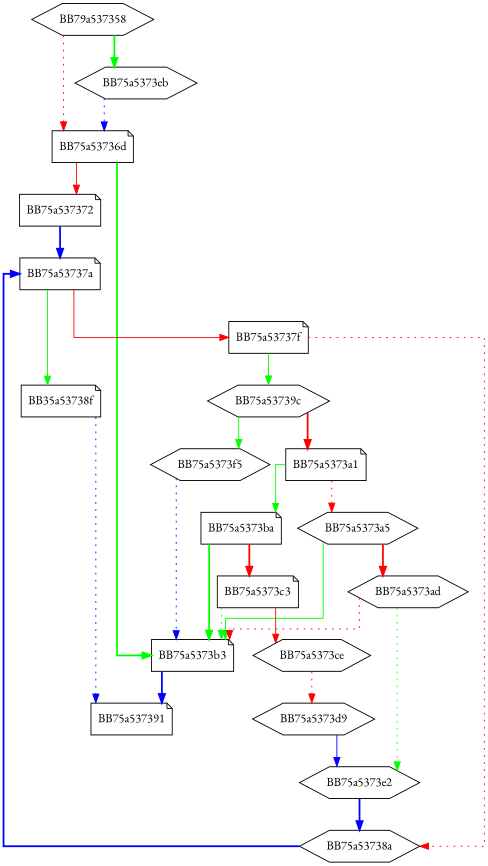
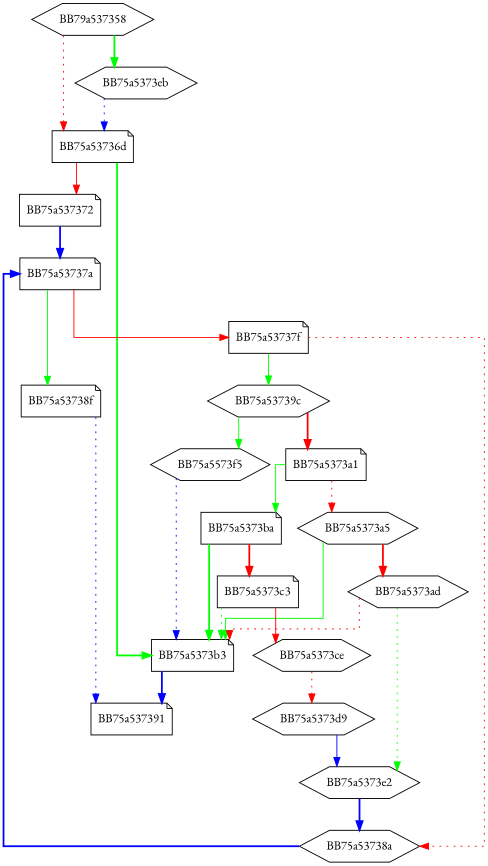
node "BB35a53738f": label "BB35a53738f" -> "BB75a53738f"
node "BB75a5373f5": label "BB75a5373f5" -> "BB75a5573f5"
